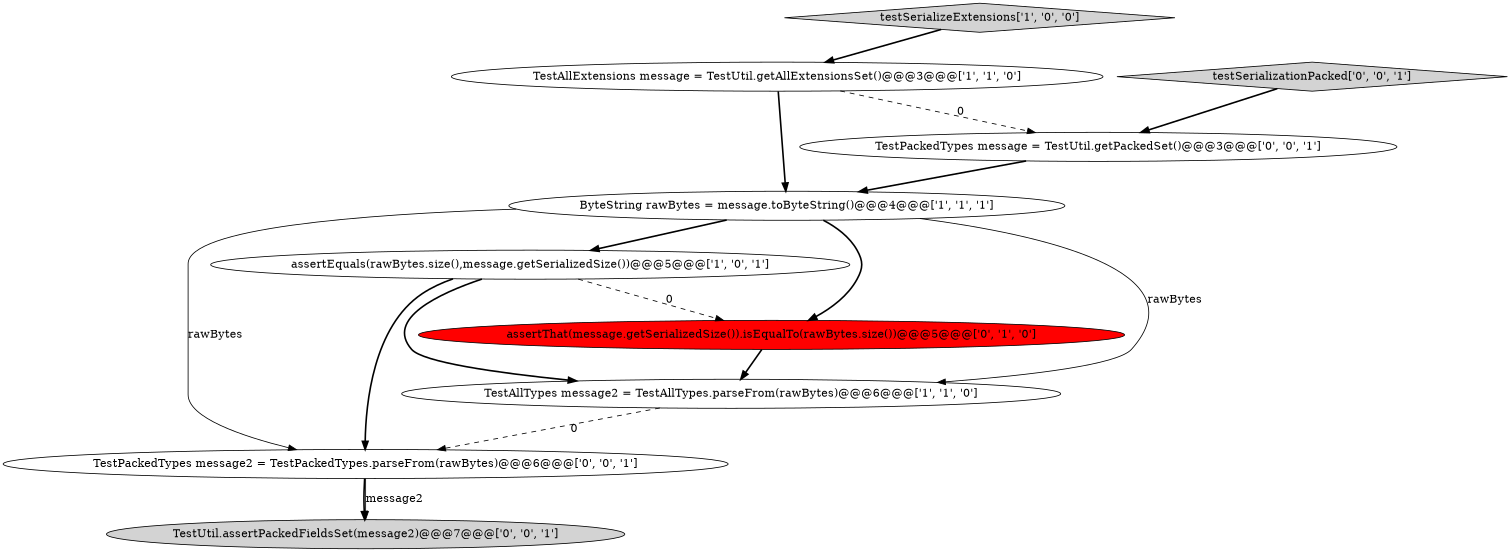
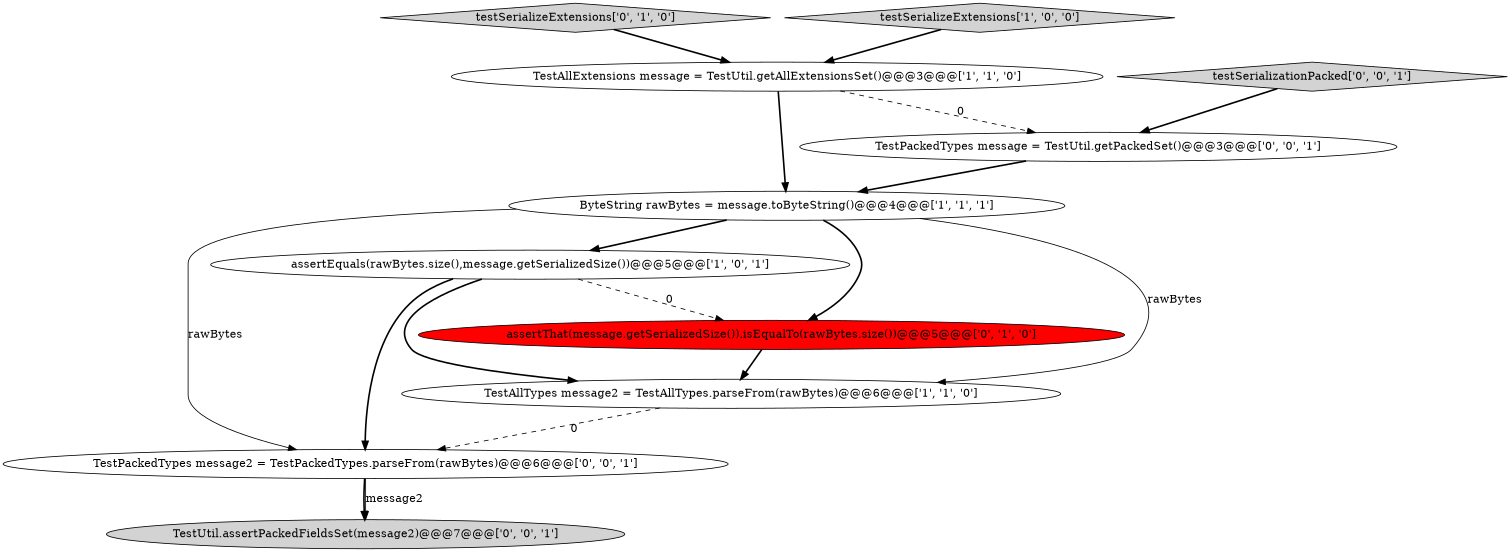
node "testSerializeExtensions['0', '1', '0']": added
